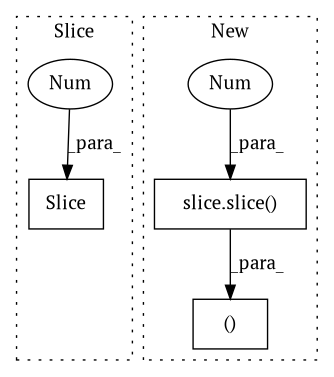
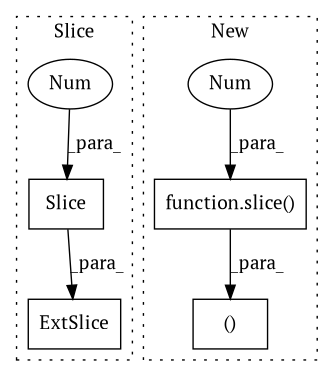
node "slice.slice()": label "slice.slice()" -> "function.slice()"
node "ExtSlice": added
